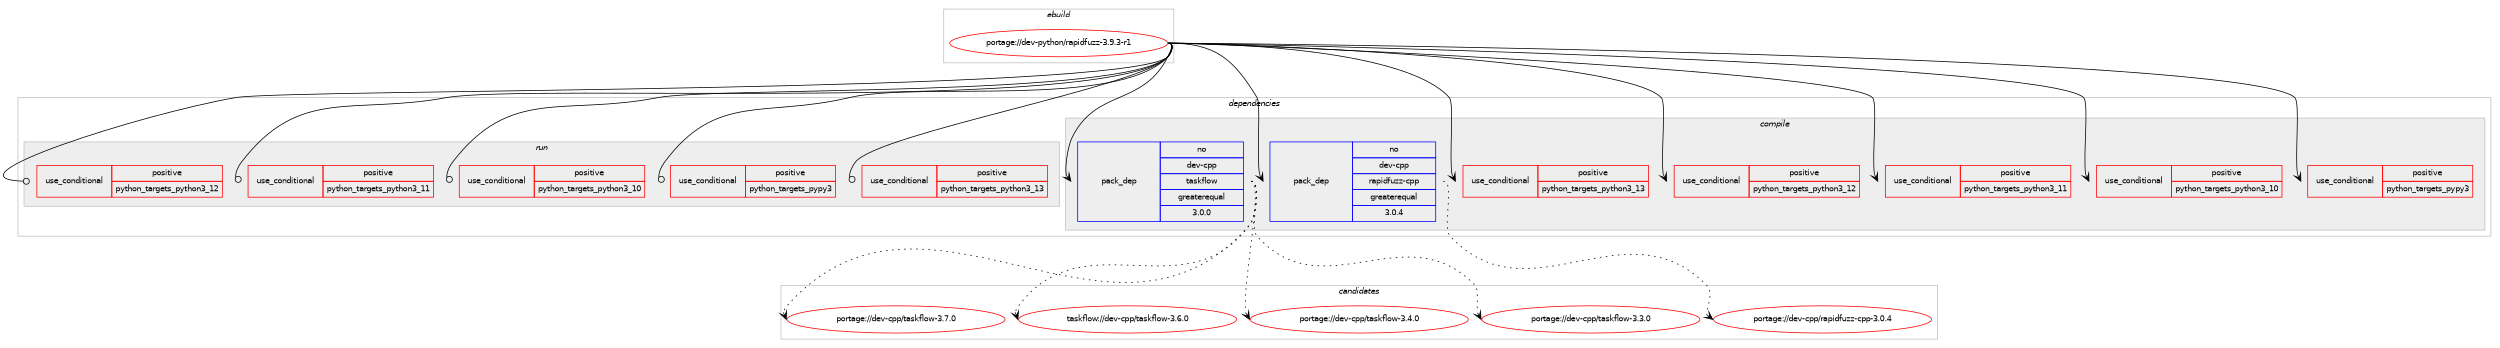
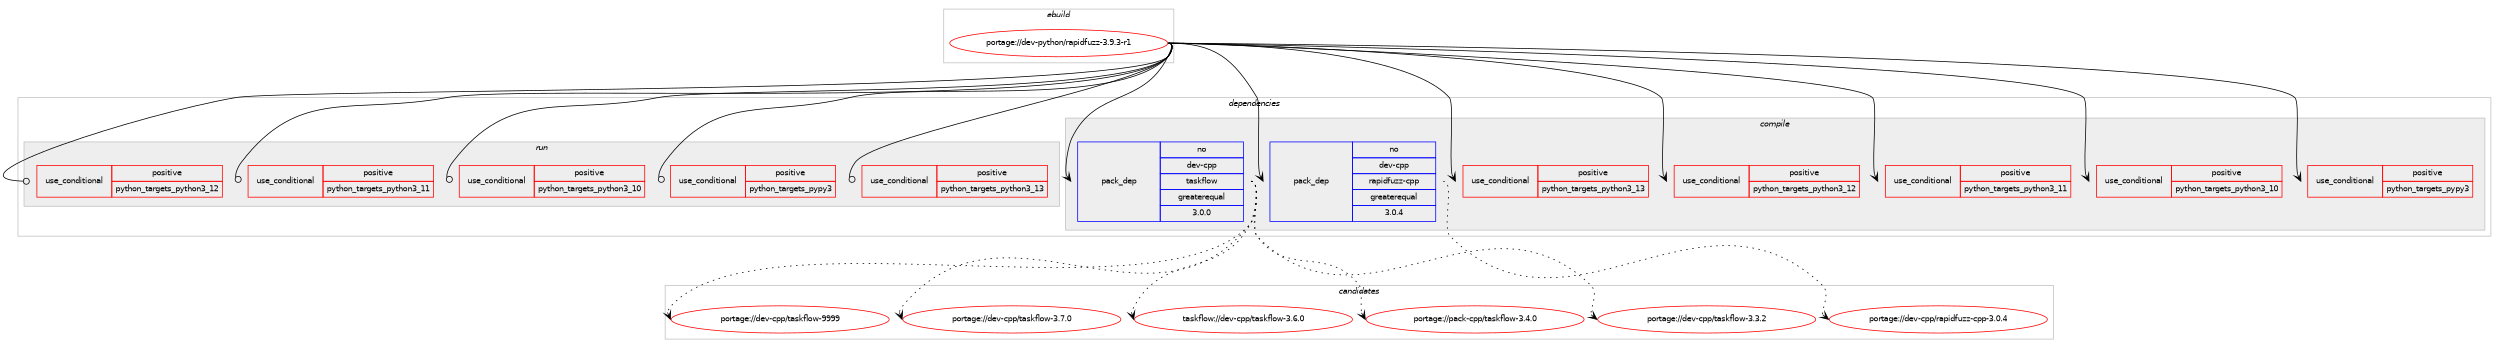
node "portage://dev-cpp/taskflow-9999": added
node "portage://dev-cpp/taskflow-3.4.0": label "portage://dev-cpp/taskflow-3.4.0" -> "portage://pack-cpp/taskflow-3.4.0"
node "portage://dev-cpp/taskflow-3.3.0": label "portage://dev-cpp/taskflow-3.3.0" -> "portage://dev-cpp/taskflow-3.3.2"
